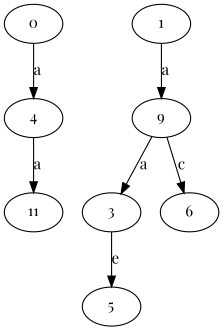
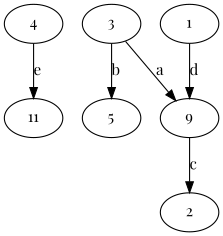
node "0": removed
edge "1" -> "9": label "a" -> "d"
edge "9" -> "3": reversed
edge "4" -> "11": label "a" -> "e"
node "6": label "6" -> "2"
edge "3" -> "5": label "e" -> "b"
